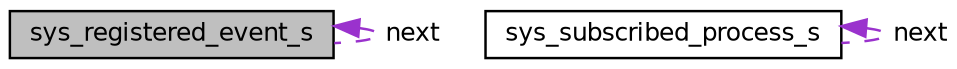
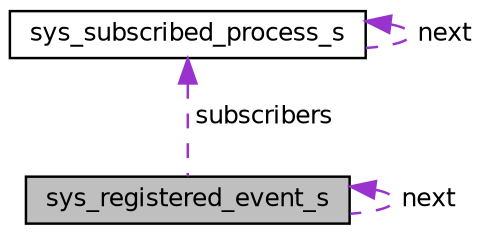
edge "sys_registered_event_s" -> "sys_subscribed_process_s": added, label "subscribers"
